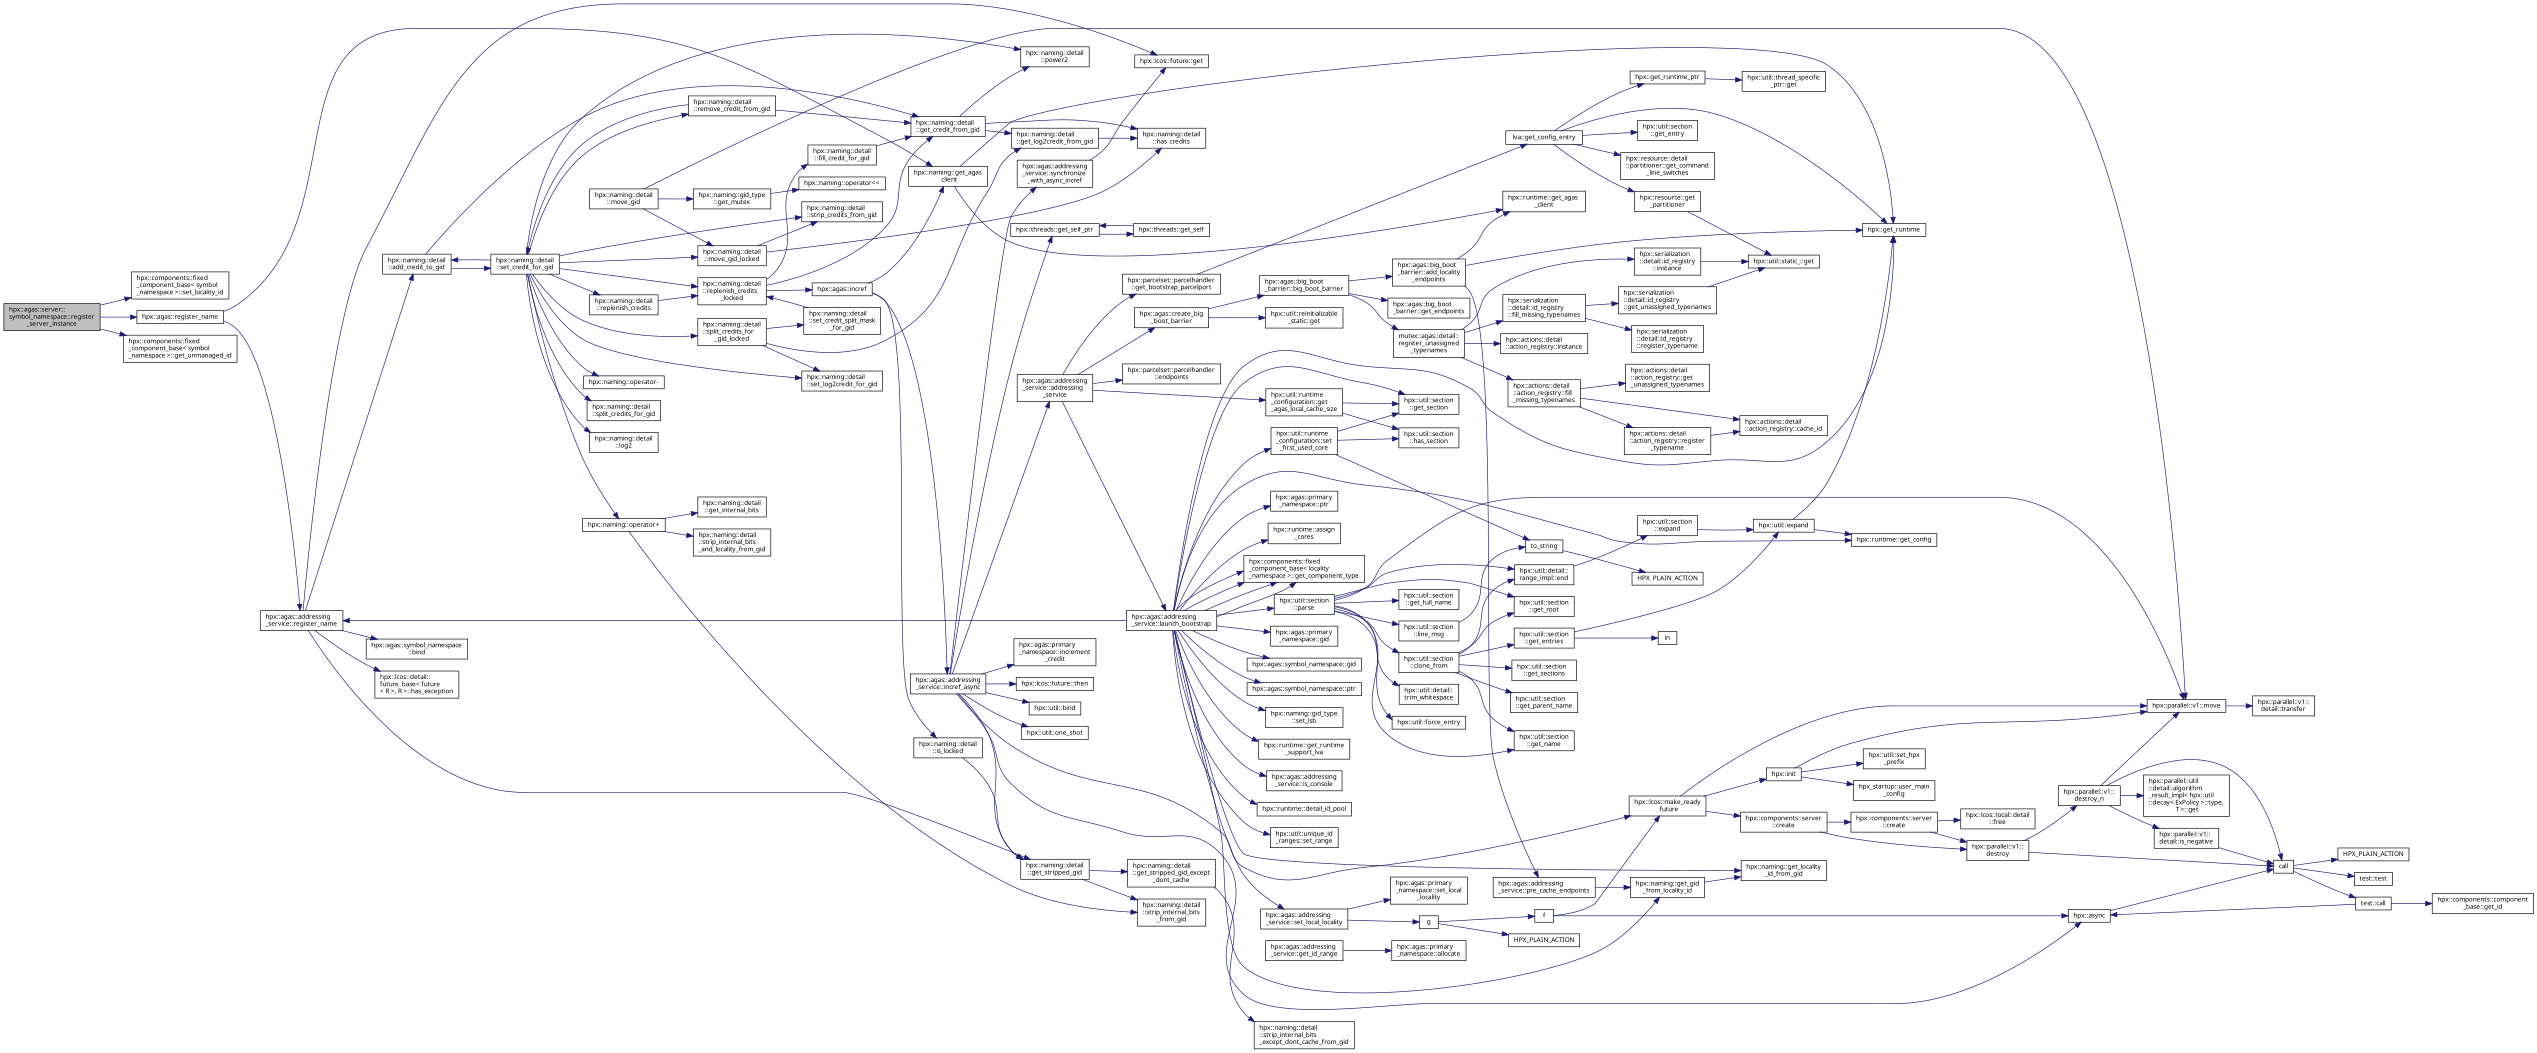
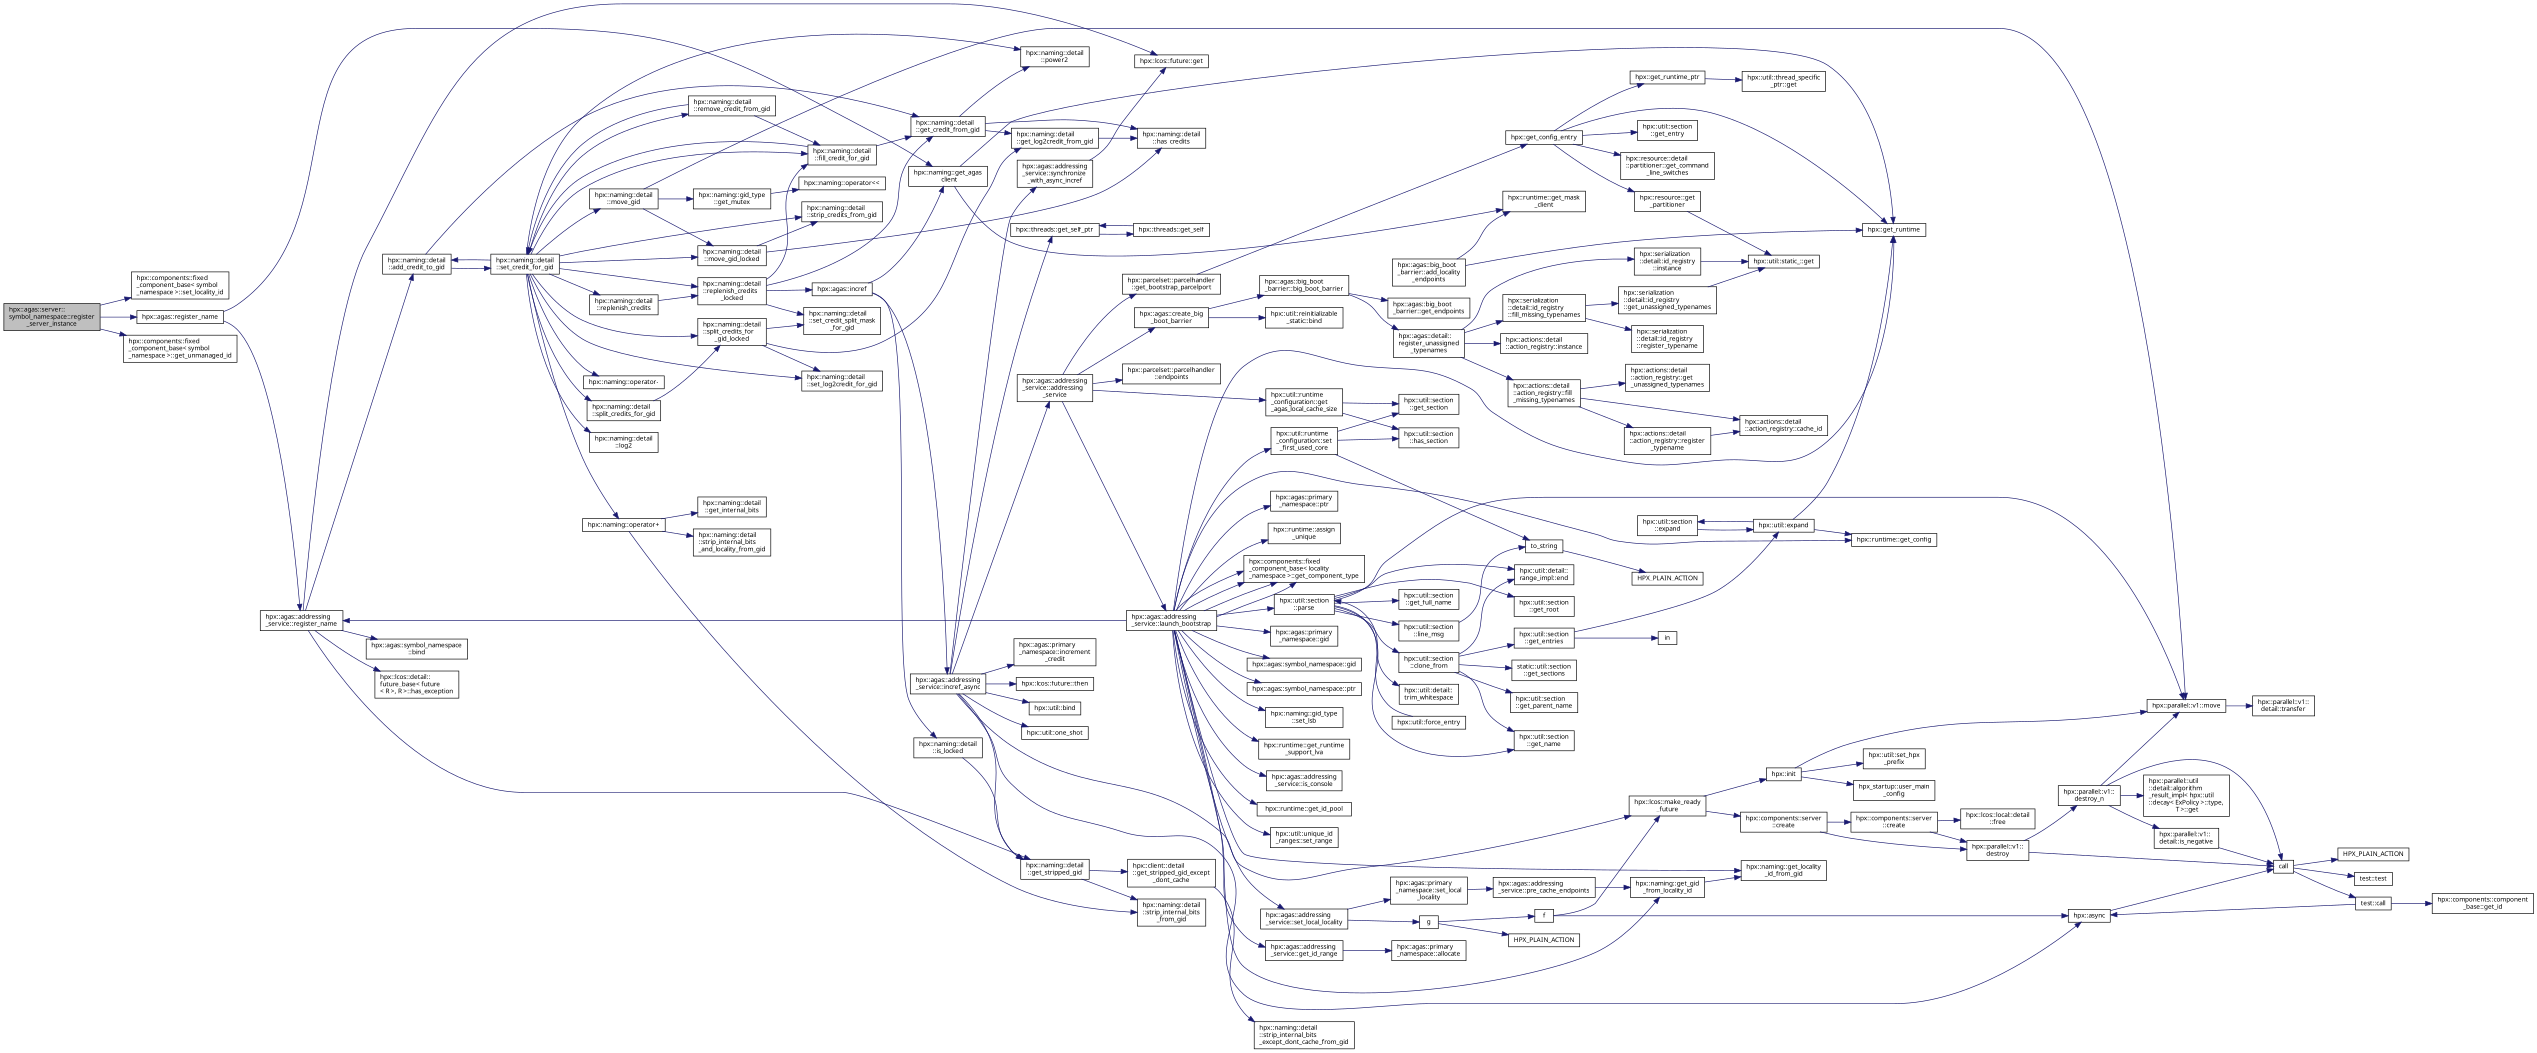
edge "hpx::naming::detail ::remove_credit_from_gid" -> "hpx::naming::detail ::get_credit_from_gid": now "hpx::naming::detail ::remove_credit_from_gid" -> "hpx::naming::detail ::fill_credit_for_gid"
node "lva::get_config_entry": label "lva::get_config_entry" -> "hpx::get_config_entry"
edge "hpx::naming::detail ::fill_credit_for_gid" -> "hpx::naming::detail ::set_credit_for_gid": added
edge "hpx::naming::detail ::set_credit_for_gid" -> "hpx::naming::detail ::fill_credit_for_gid": added
node "hpx::runtime::get_agas _client": label "hpx::runtime::get_agas _client" -> "hpx::runtime::get_mask _client"
edge "hpx::naming::detail ::set_credit_for_gid" -> "hpx::naming::detail ::move_gid": added
edge "hpx::agas::big_boot _barrier::big_boot_barrier" -> "hpx::agas::big_boot _barrier::add_locality _endpoints": removed
edge "hpx::naming::detail ::set_credit_split_mask _for_gid" -> "hpx::naming::detail ::replenish_credits _locked": reversed
node "hpx::util::reinitializable _static::get": label "hpx::util::reinitializable _static::get" -> "hpx::util::reinitializable _static::bind"
node "mutex::agas::detail:: register_unassigned _typenames": label "mutex::agas::detail:: register_unassigned _typenames" -> "hpx::agas::detail:: register_unassigned _typenames"
edge "hpx::naming::detail ::split_credits_for_gid" -> "hpx::naming::detail ::split_credits_for _gid_locked": added
edge "hpx::agas::addressing _service::launch_bootstrap" -> "hpx::util::section ::get_section": now "hpx::agas::addressing _service::launch_bootstrap" -> "hpx::agas::addressing _service::get_id_range"
node "hpx::runtime::assign _cores": label "hpx::runtime::assign _cores" -> "hpx::runtime::assign _unique"
edge "hpx::util::detail:: range_impl::end" -> "hpx::util::section ::expand": now "hpx::util::expand" -> "hpx::util::section ::expand"
edge "hpx::agas::big_boot _barrier::add_locality _endpoints" -> "hpx::agas::addressing _service::pre_cache_endpoints": now "hpx::agas::primary _namespace::set_local _locality" -> "hpx::agas::addressing _service::pre_cache_endpoints"
edge "hpx::util::section ::clone_from" -> "hpx::util::section ::get_root": removed
edge "hpx::util::section ::parse" -> "hpx::util::force_entry": reversed
node "hpx::util::section ::get_sections": label "hpx::util::section ::get_sections" -> "static::util::section ::get_sections"
edge "hpx::lcos::make_ready _future" -> "hpx::parallel::v1::move": removed
node "hpx::runtime::detail_id_pool": label "hpx::runtime::detail_id_pool" -> "hpx::runtime::get_id_pool"
node "hpx::naming::detail ::get_stripped_gid_except _dont_cache": label "hpx::naming::detail ::get_stripped_gid_except _dont_cache" -> "hpx::client::detail ::get_stripped_gid_except _dont_cache"
